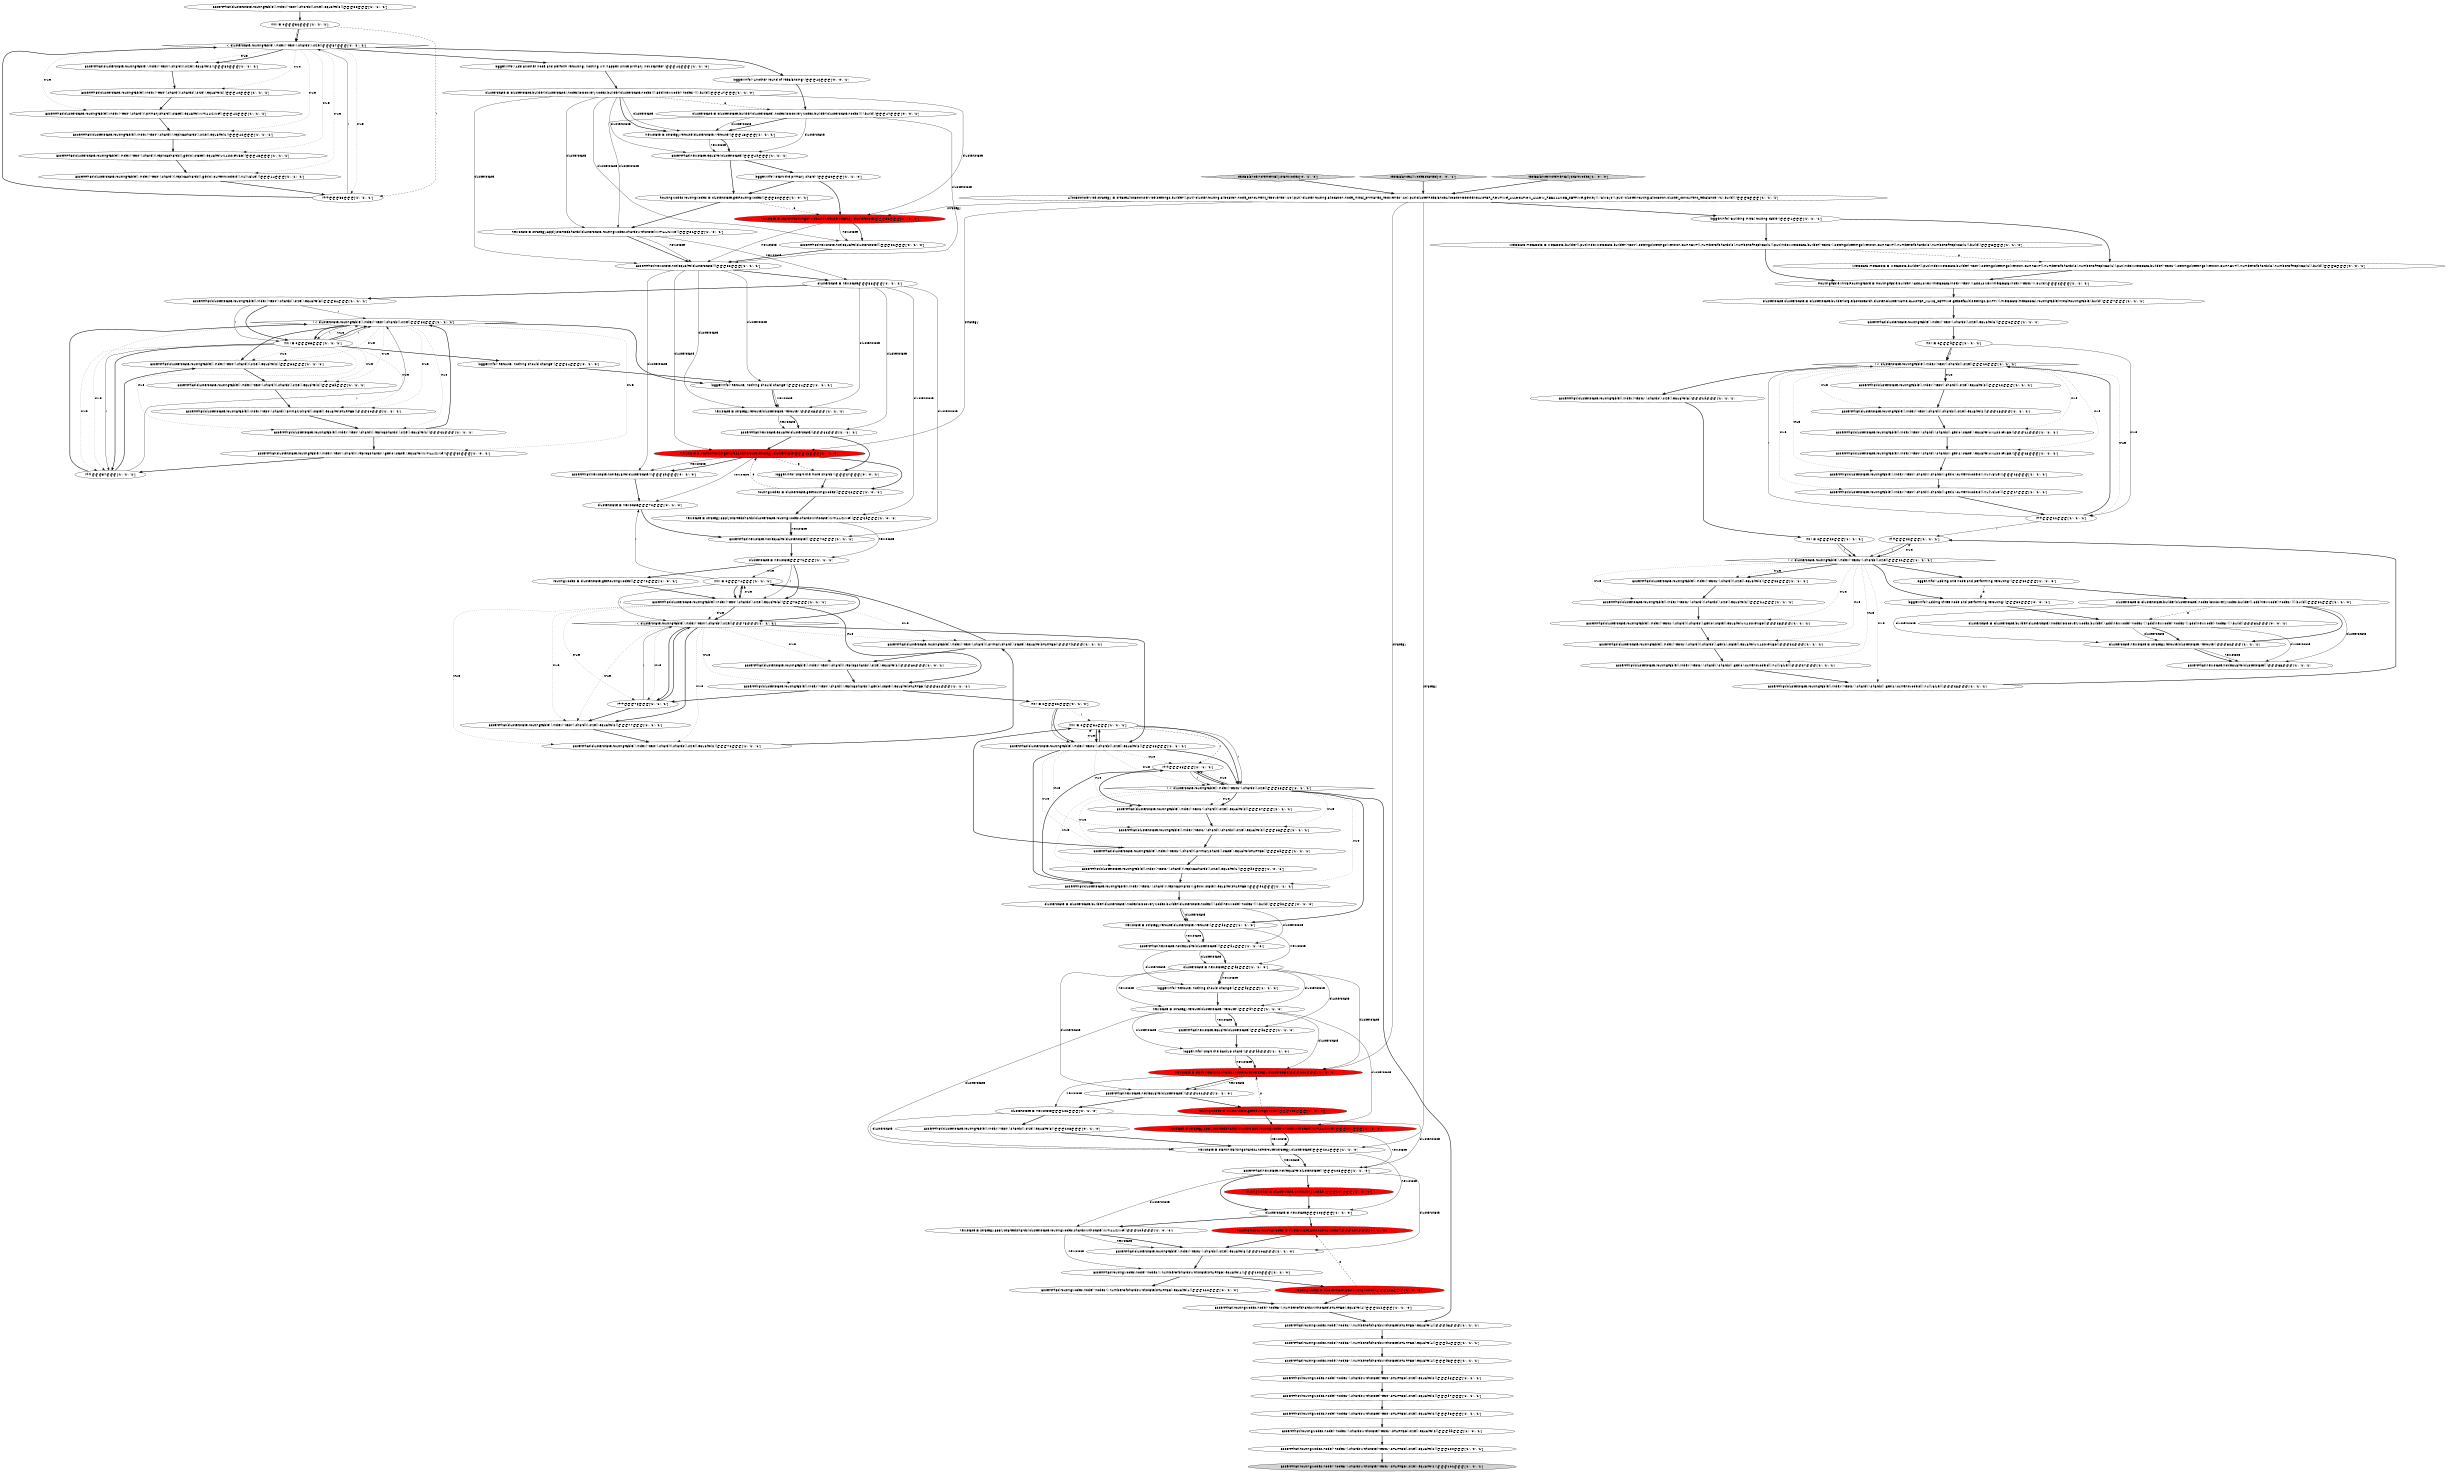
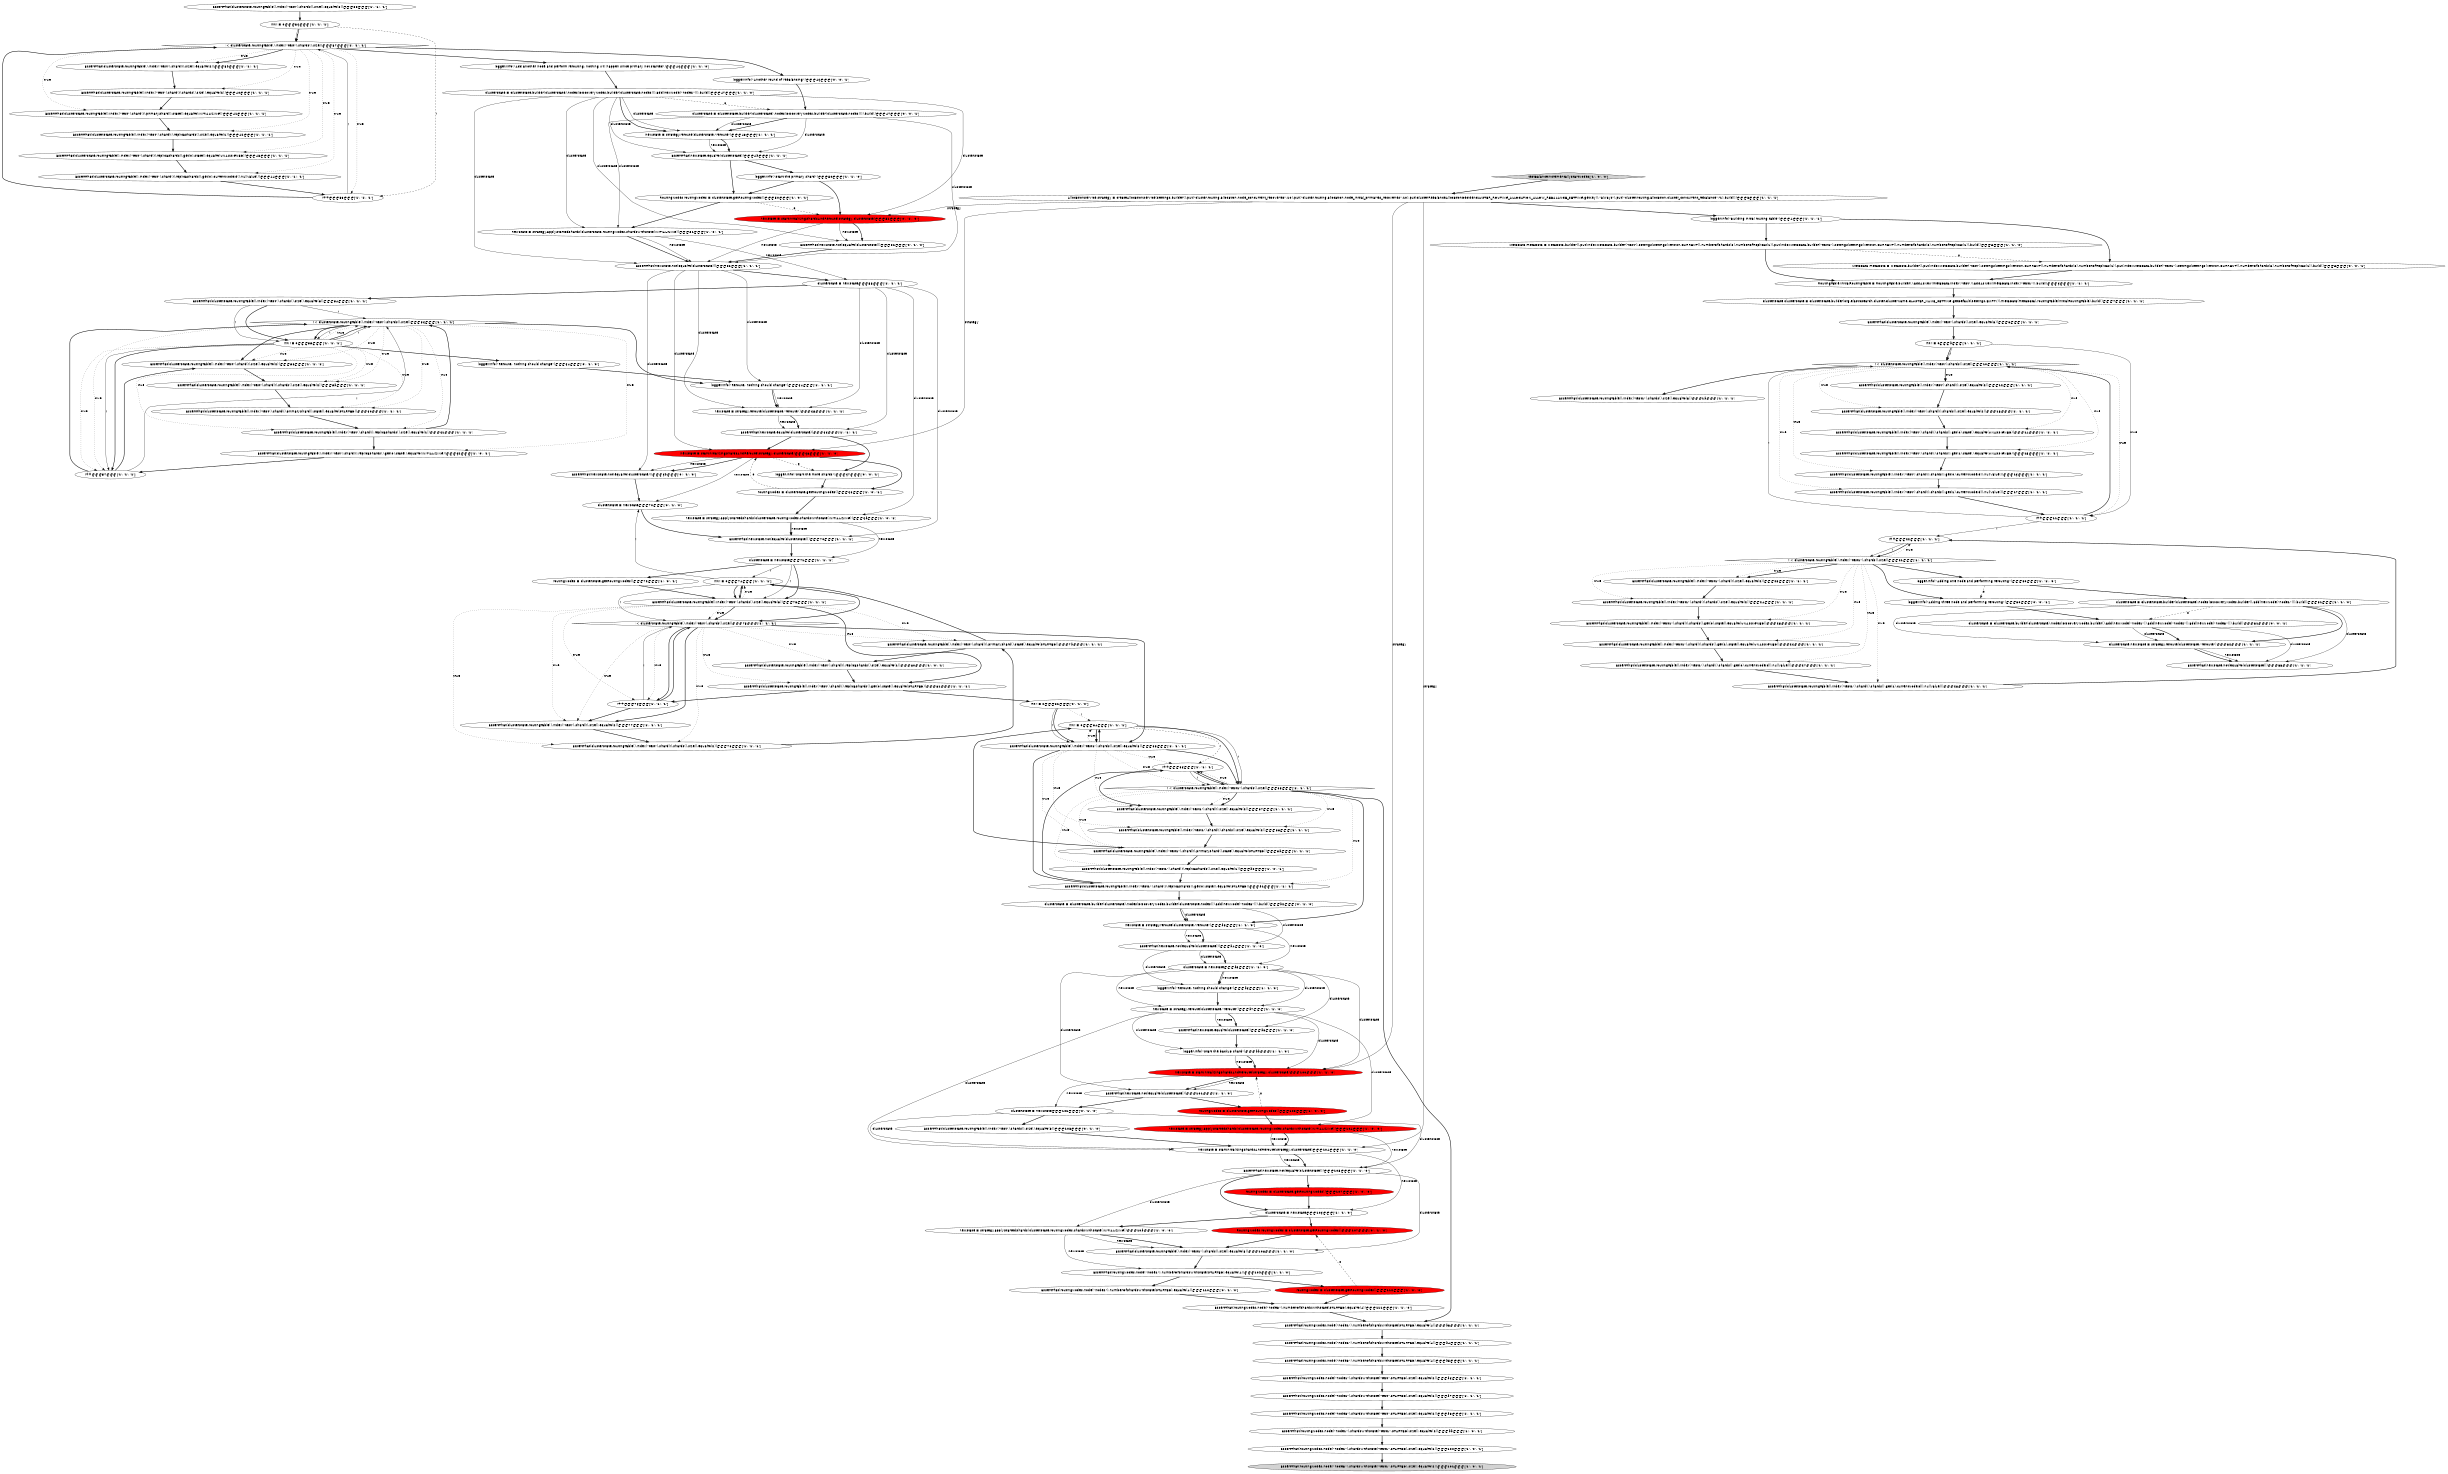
node "testBalanceIncrementallyStartNodes['0', '1', '0']": removed
node "testBalanceAllNodesStarted['0', '0', '1']": removed
node "int i = 0@@@20@@@['1', '1', '1']": removed
edge "clusterState = newState@@@71@@@['1', '1', '1']" -> "int i = 0@@@74@@@['1', '1', '1']": label "true" -> "i"
